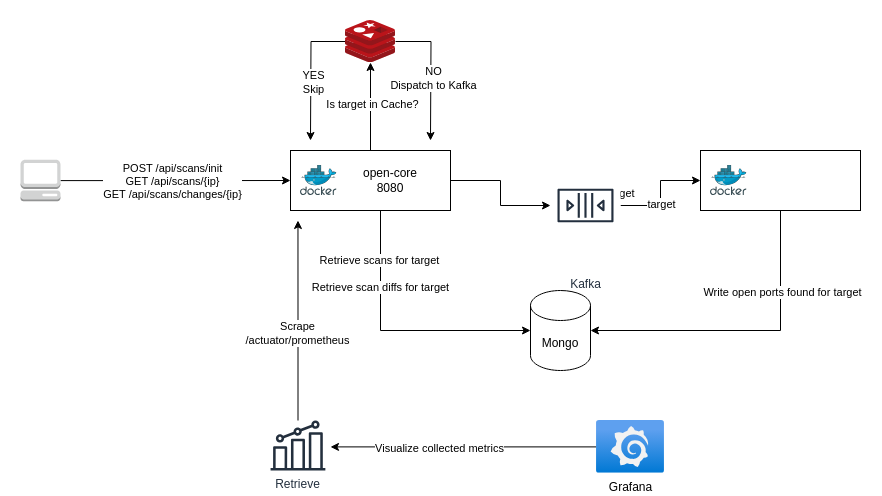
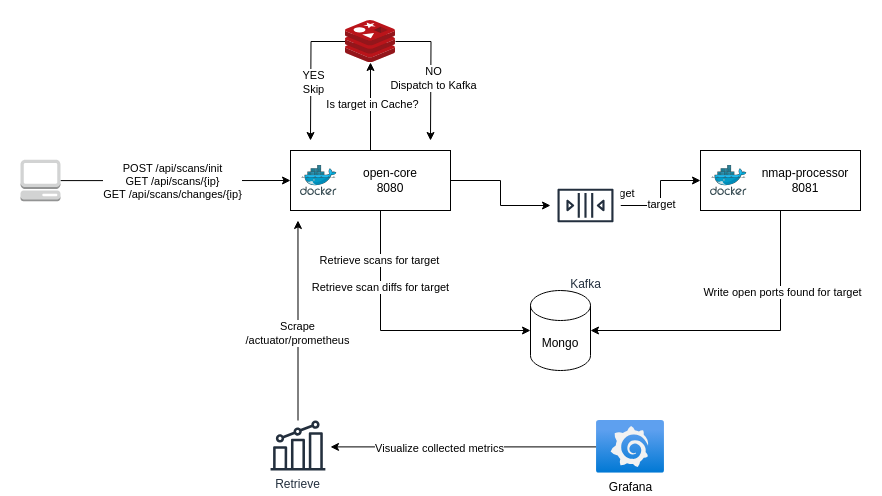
node "nmap-processor 8081": added
